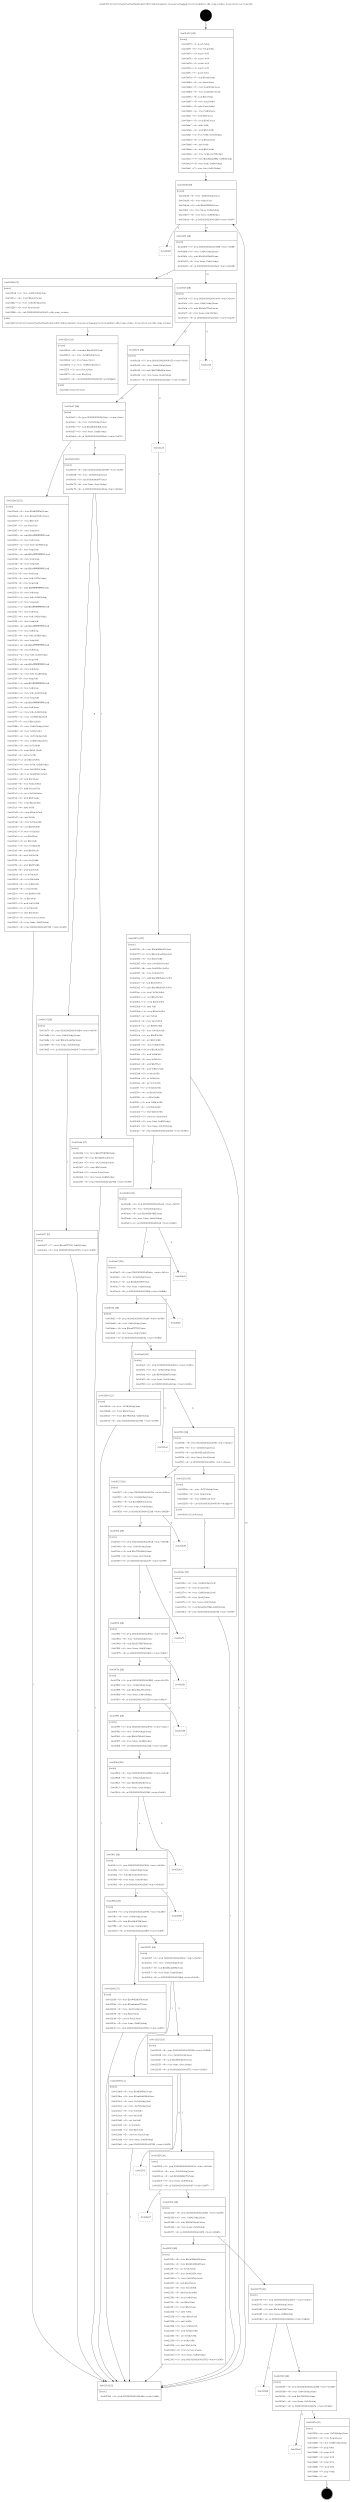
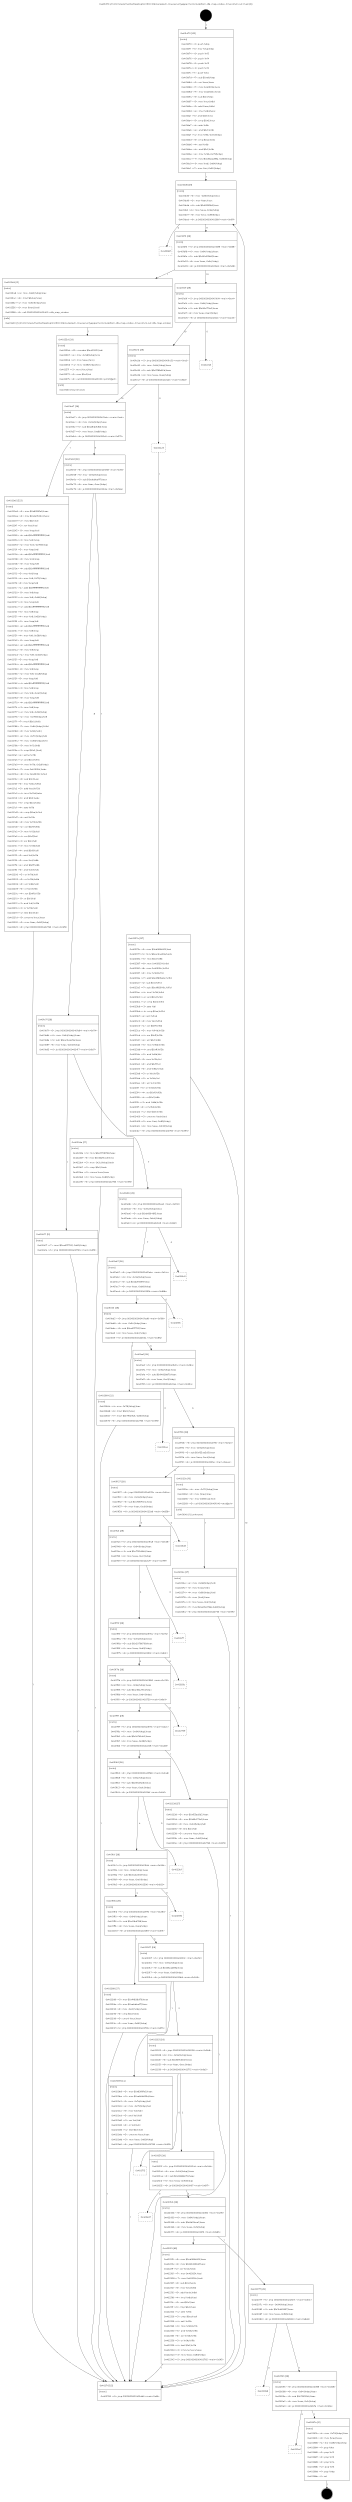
edge "0x40237a [157]" -> "0x401e9b [28]": now "0x401e7f [28]" -> "0x401e9b [28]"
node "0x402228 [27]": added
